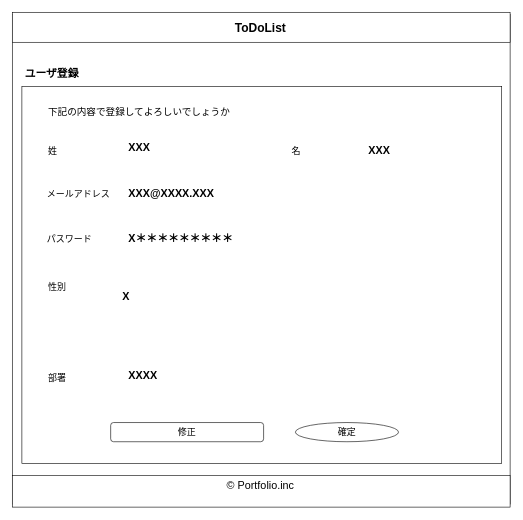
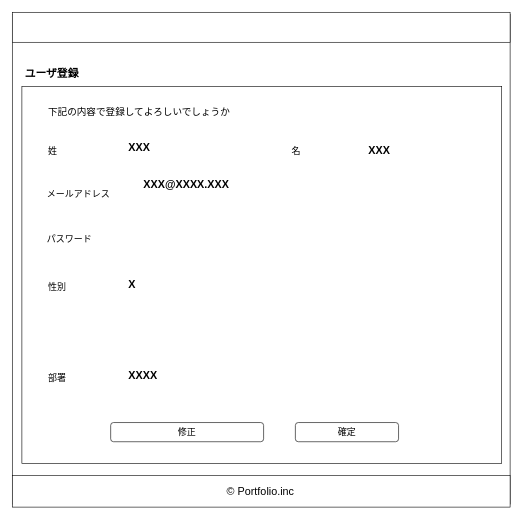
node "ToDoList": removed
node "XXX@XXXX.XXX": moved (300, 194) -> (315, 185)
node "X＊＊＊＊＊＊＊＊＊": removed
node "X": moved (174, 297) -> (180, 285)
node "確定": shape ellipse -> rounded rectangle
node "© Portfolio.inc": moved (261, 485) -> (261, 491)
